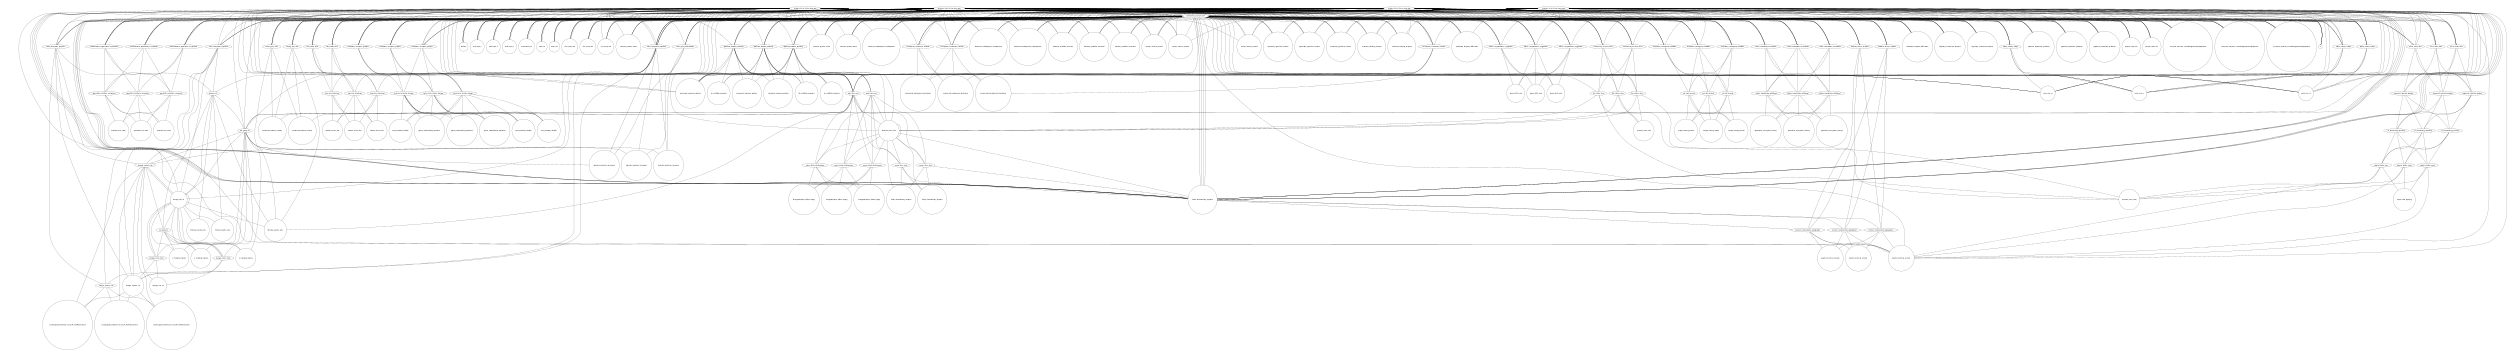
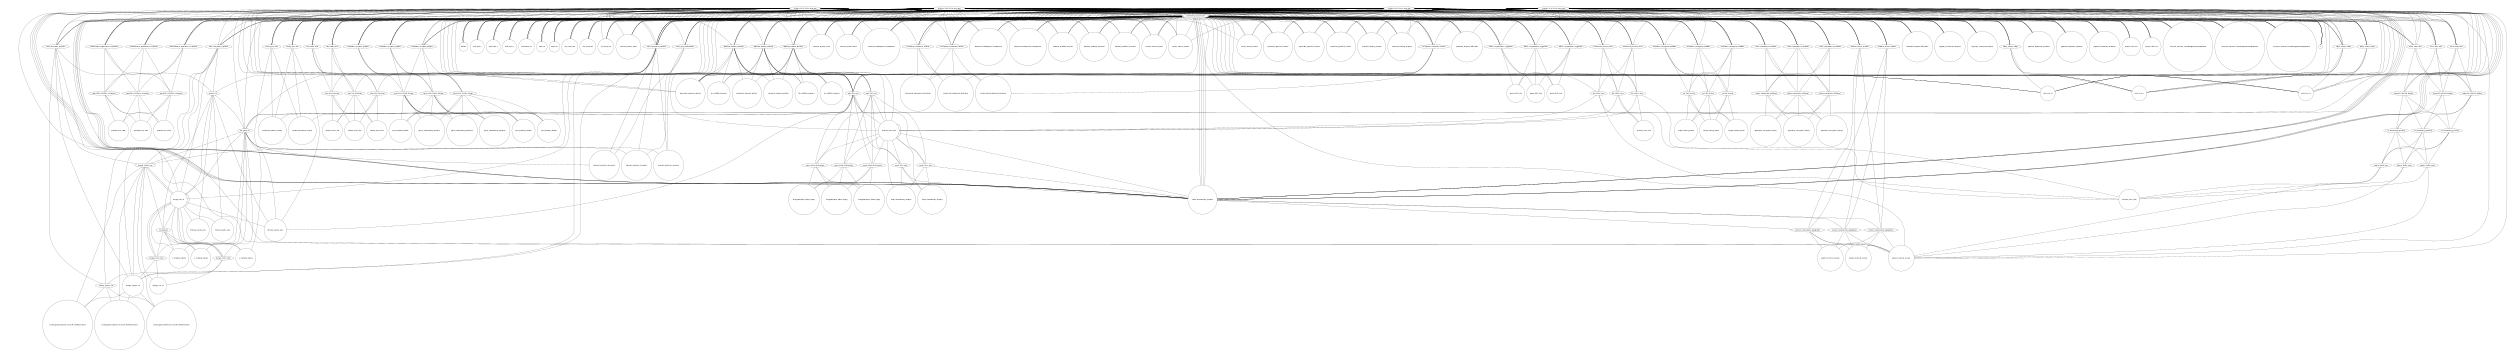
node "people, idea, applying": removed
